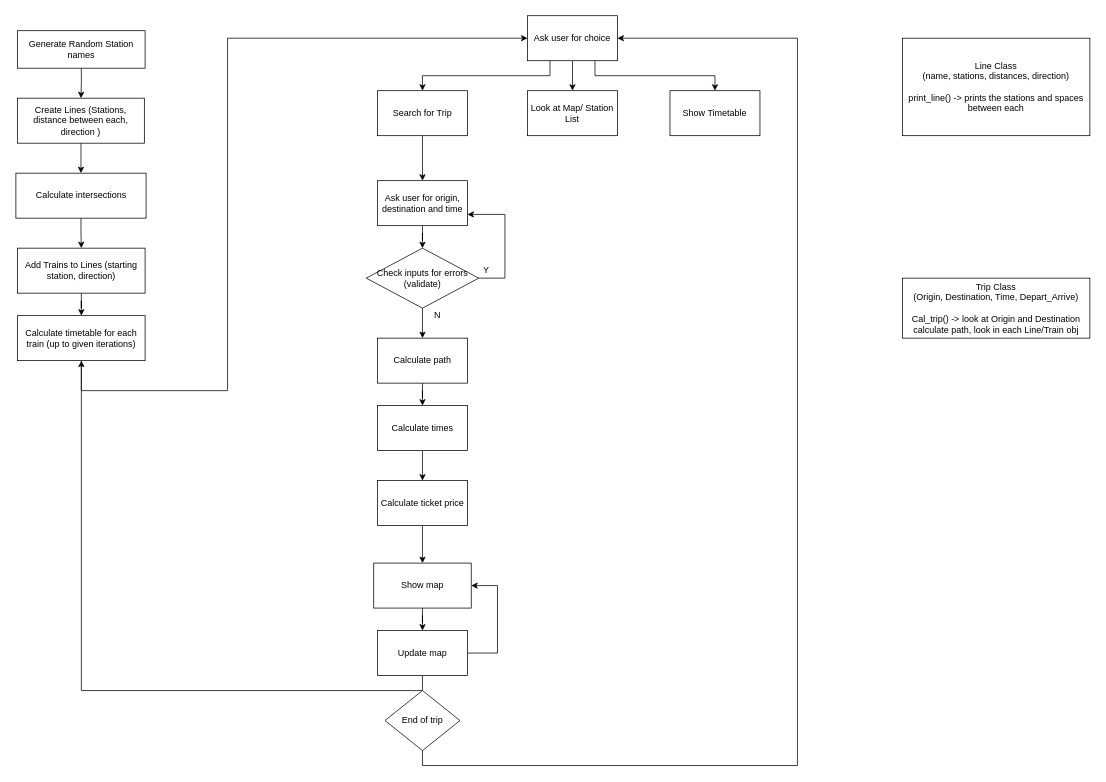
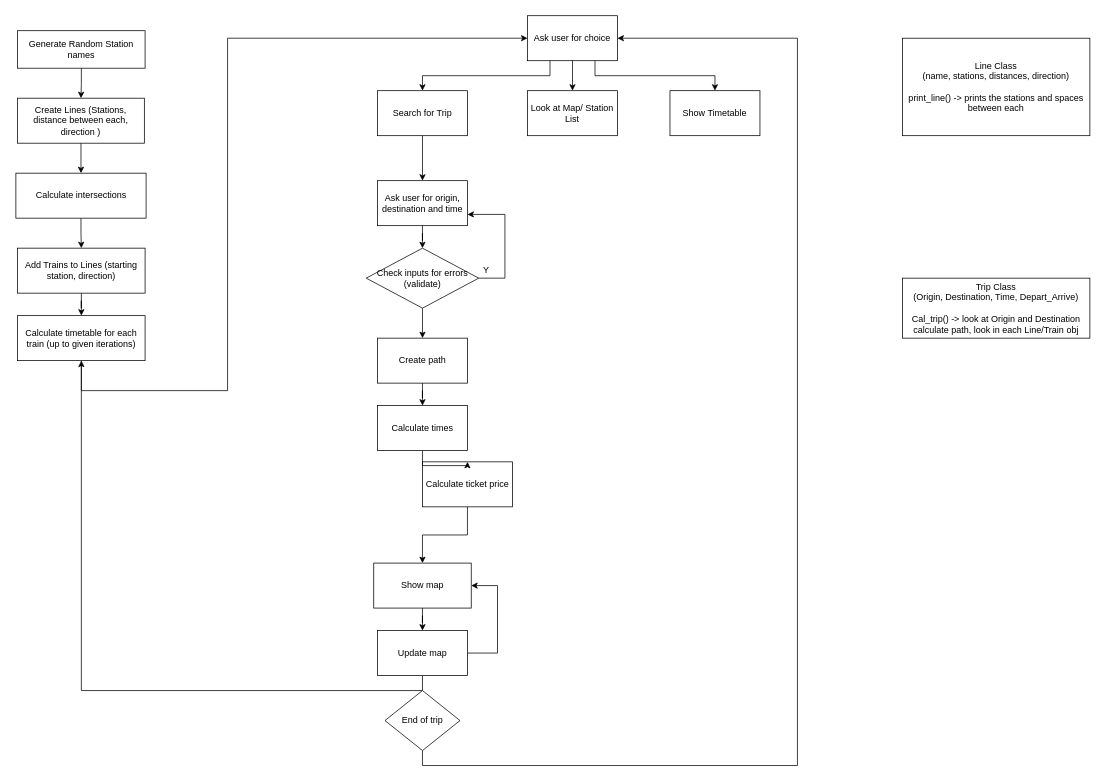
node "N": removed
node "Calculate path": label "Calculate path" -> "Create path"
node "Calculate ticket price": moved (423, 503) -> (468, 484)
